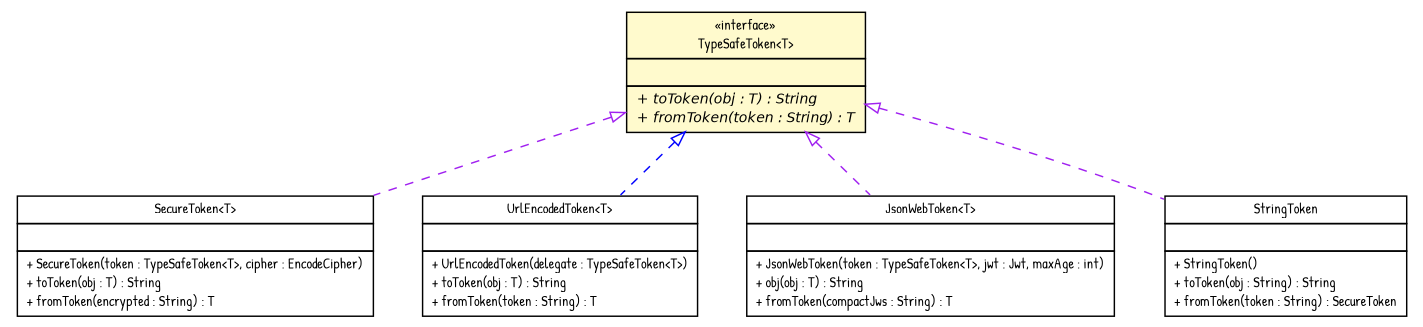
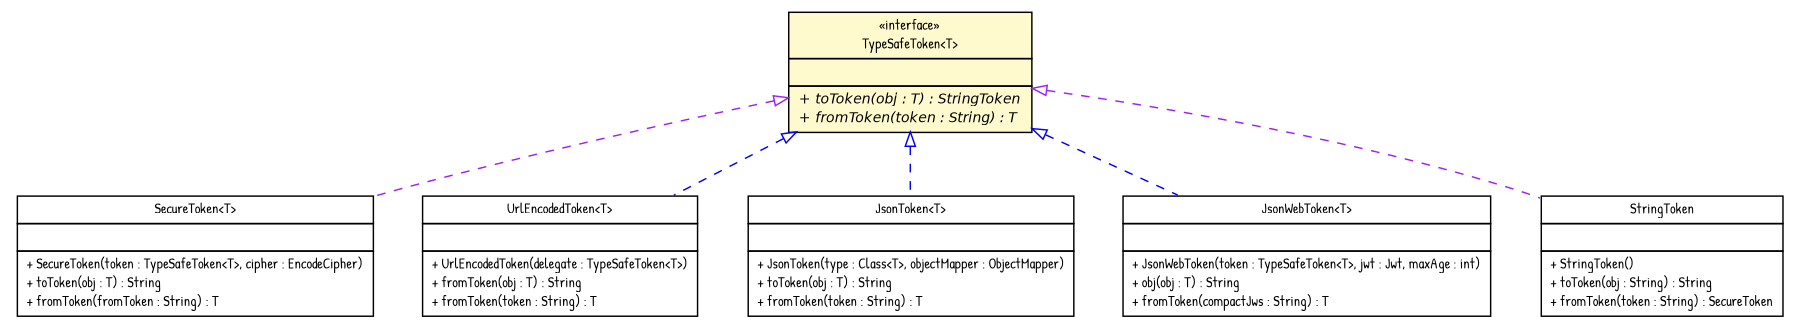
node "TypeSafeToken<T>": text "+ toToken(obj : T) : String" -> "+ toToken(obj : T) : StringToken"
edge "JsonWebToken<T>" -> "TypeSafeToken<T>": color purple -> blue
node "JsonToken<T>": added
node "UrlEncodedToken<T>": text "+ toToken(obj : T) : String" -> "+ fromToken(obj : T) : String"
node "SecureToken<T>": text "+ fromToken(encrypted : String) : T" -> "+ fromToken(fromToken : String) : T"
